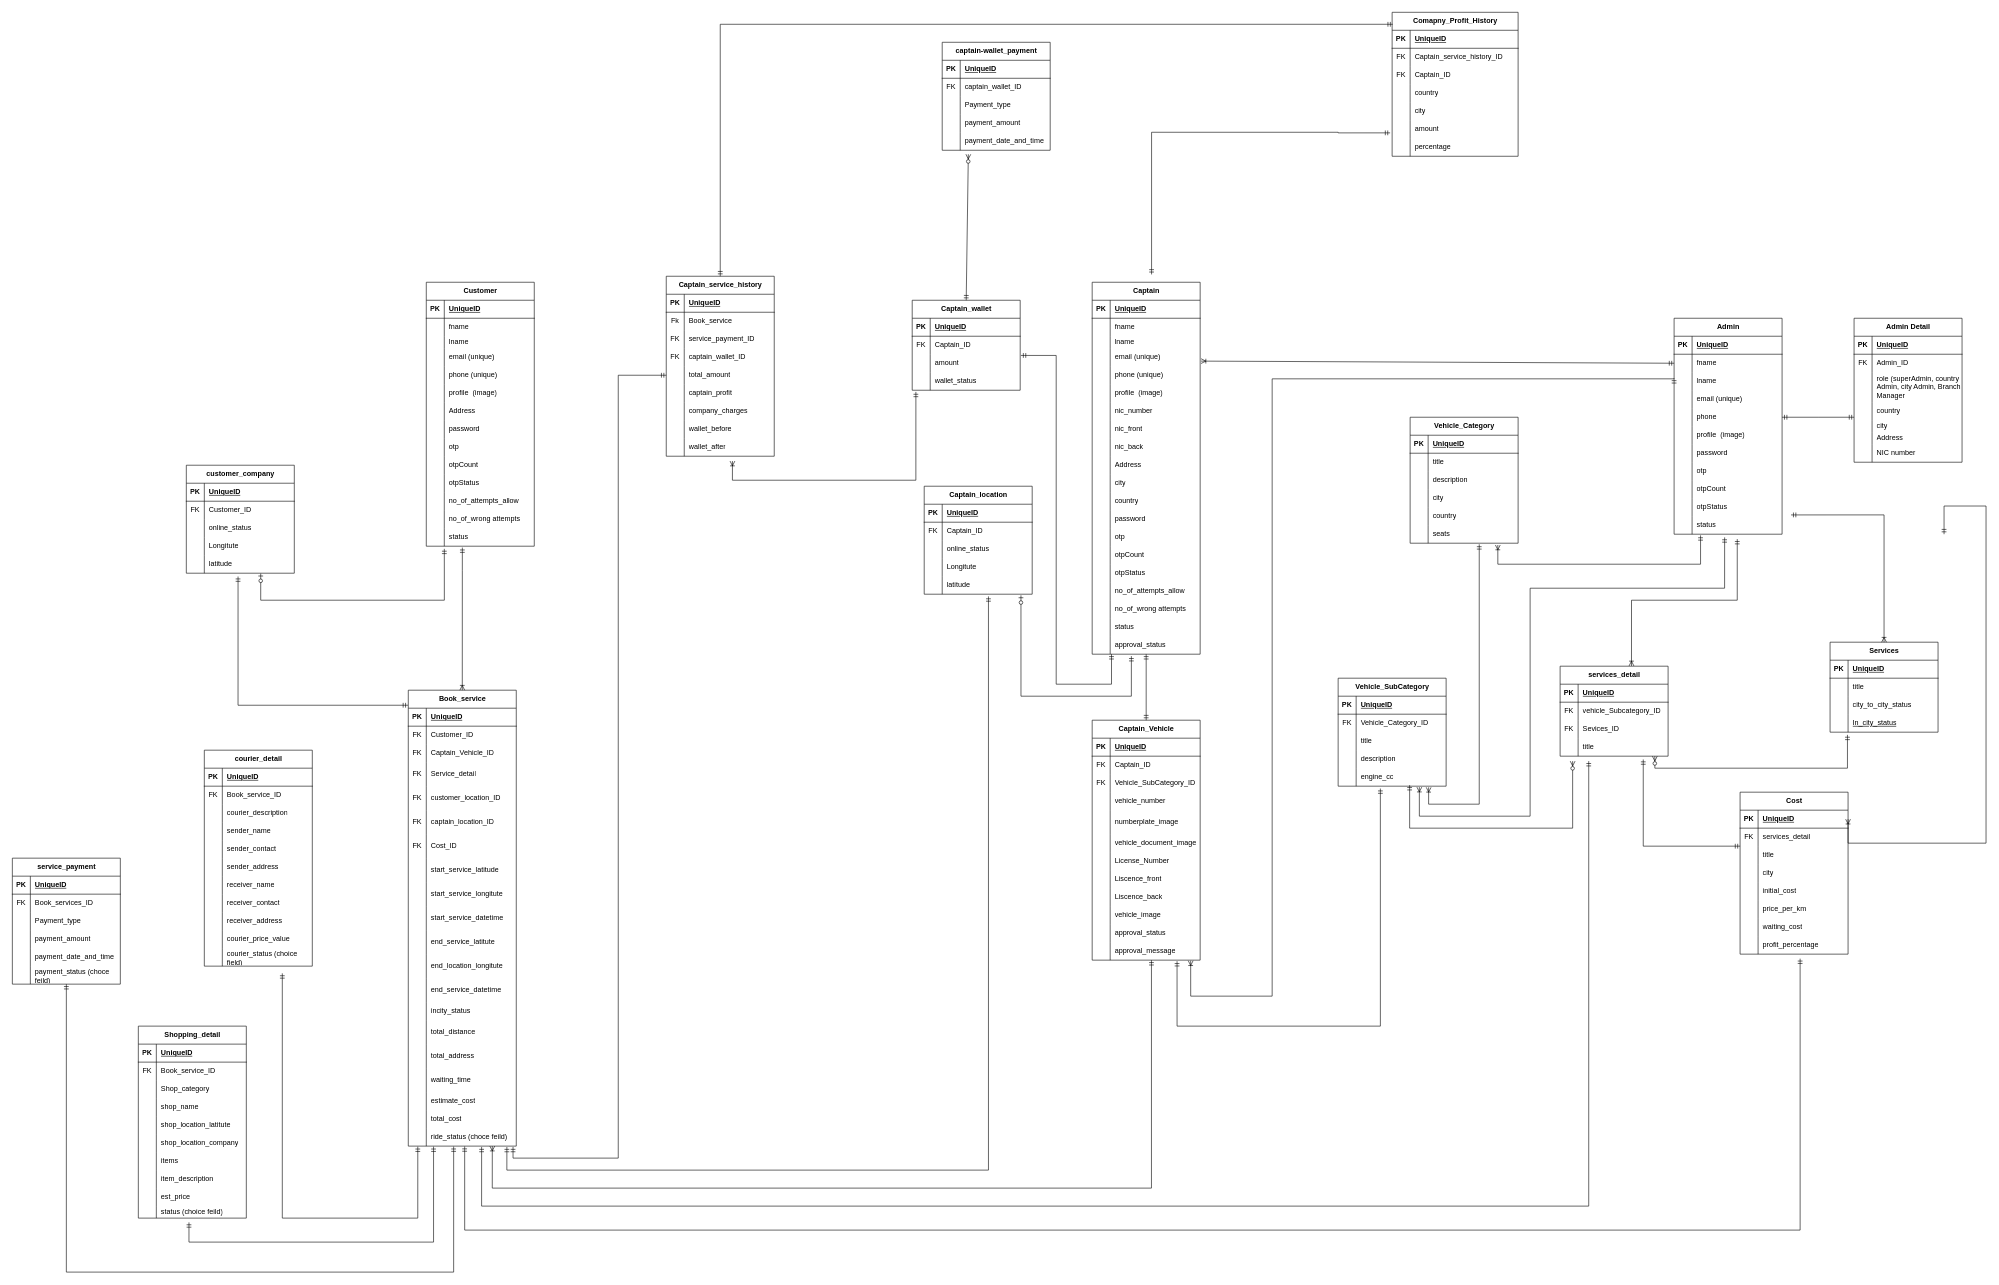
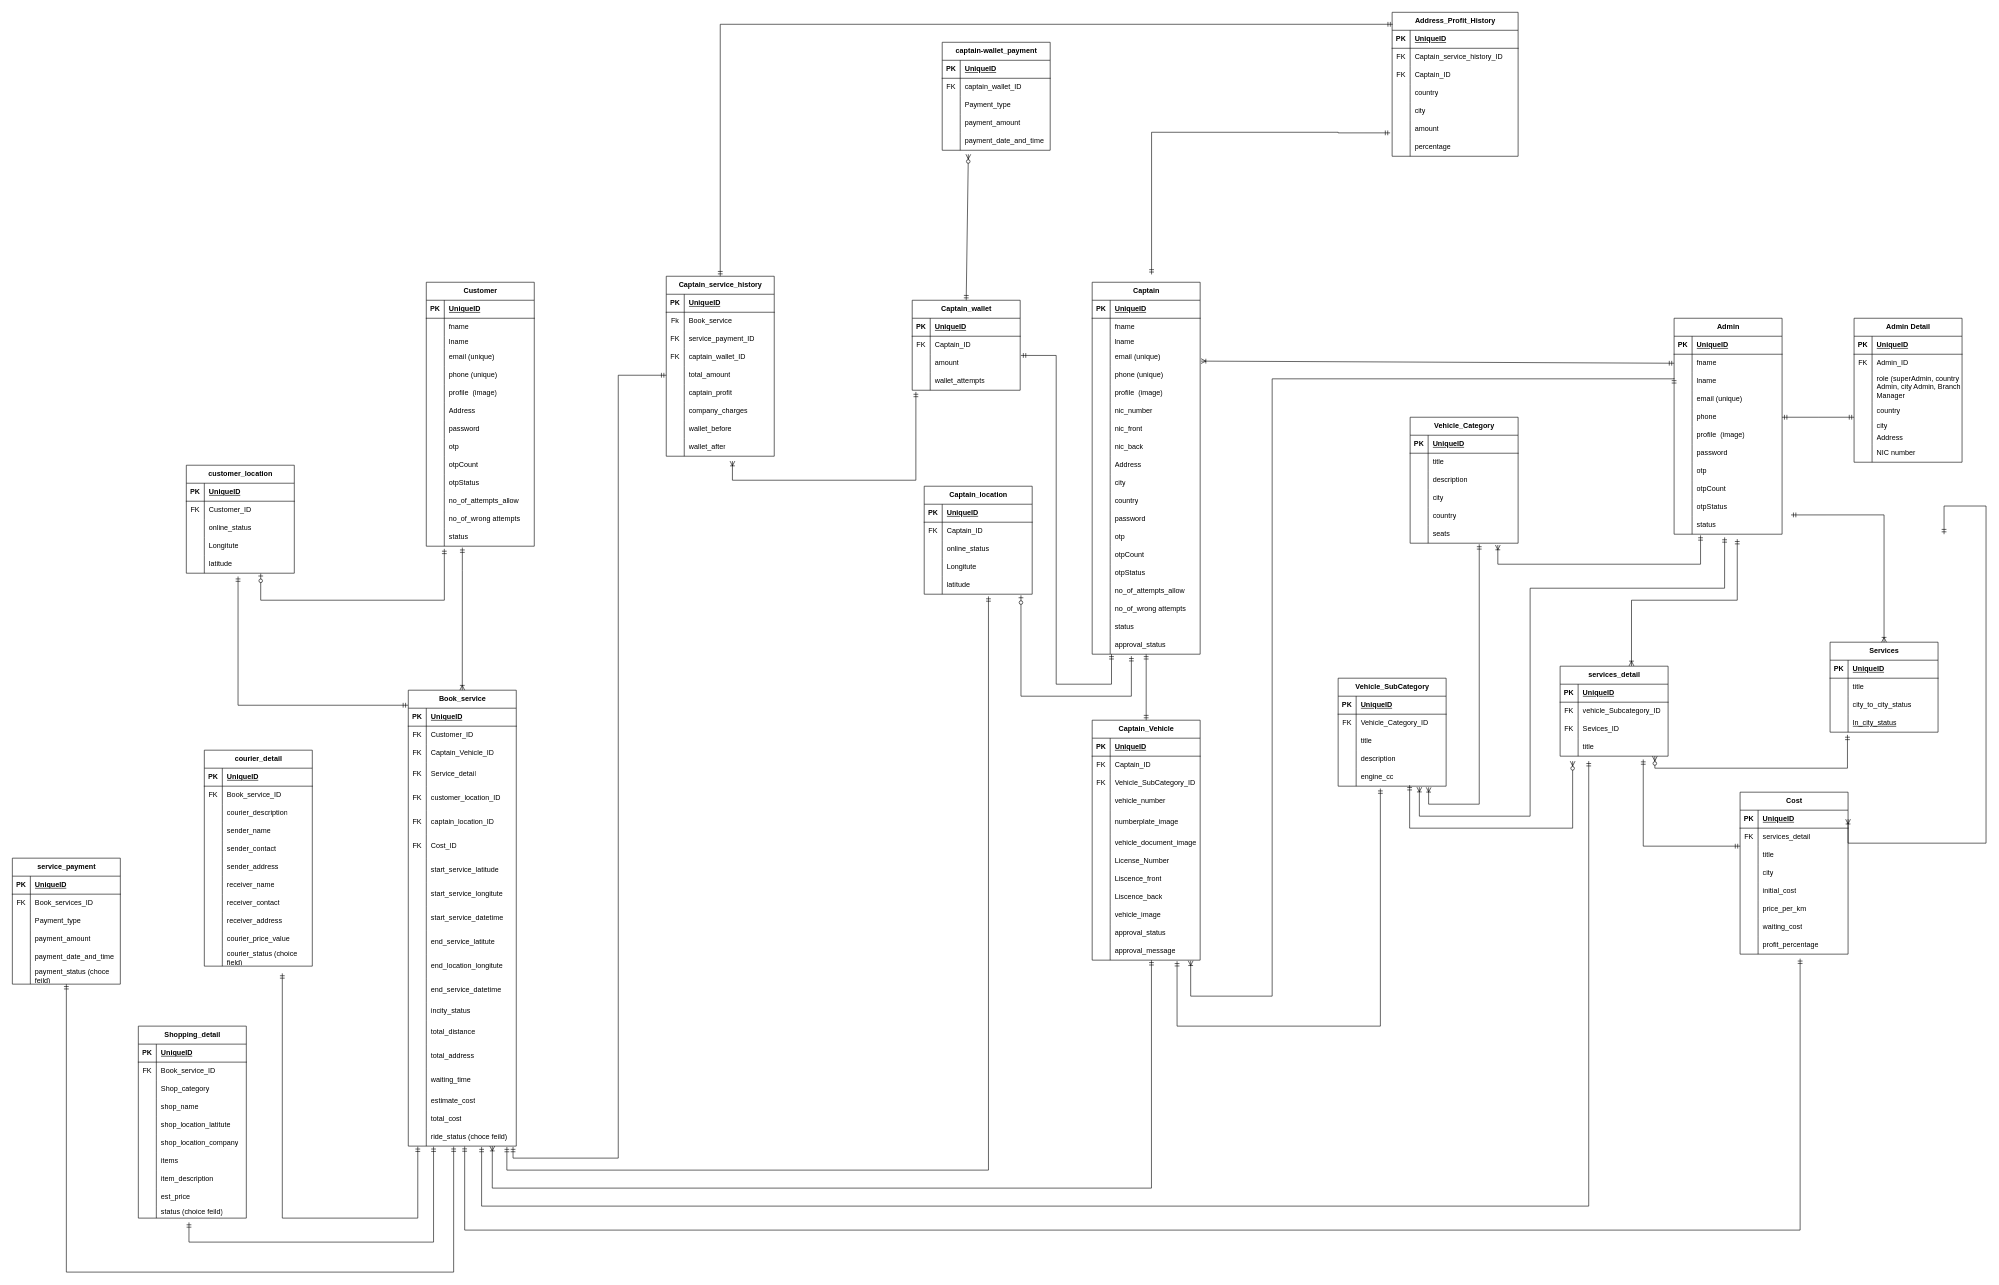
node "Comapny_Profit_History": label "Comapny_Profit_History" -> "Address_Profit_History"
node "wallet_status": label "wallet_status" -> "wallet_attempts"
node "customer_company": label "customer_company" -> "customer_location"
